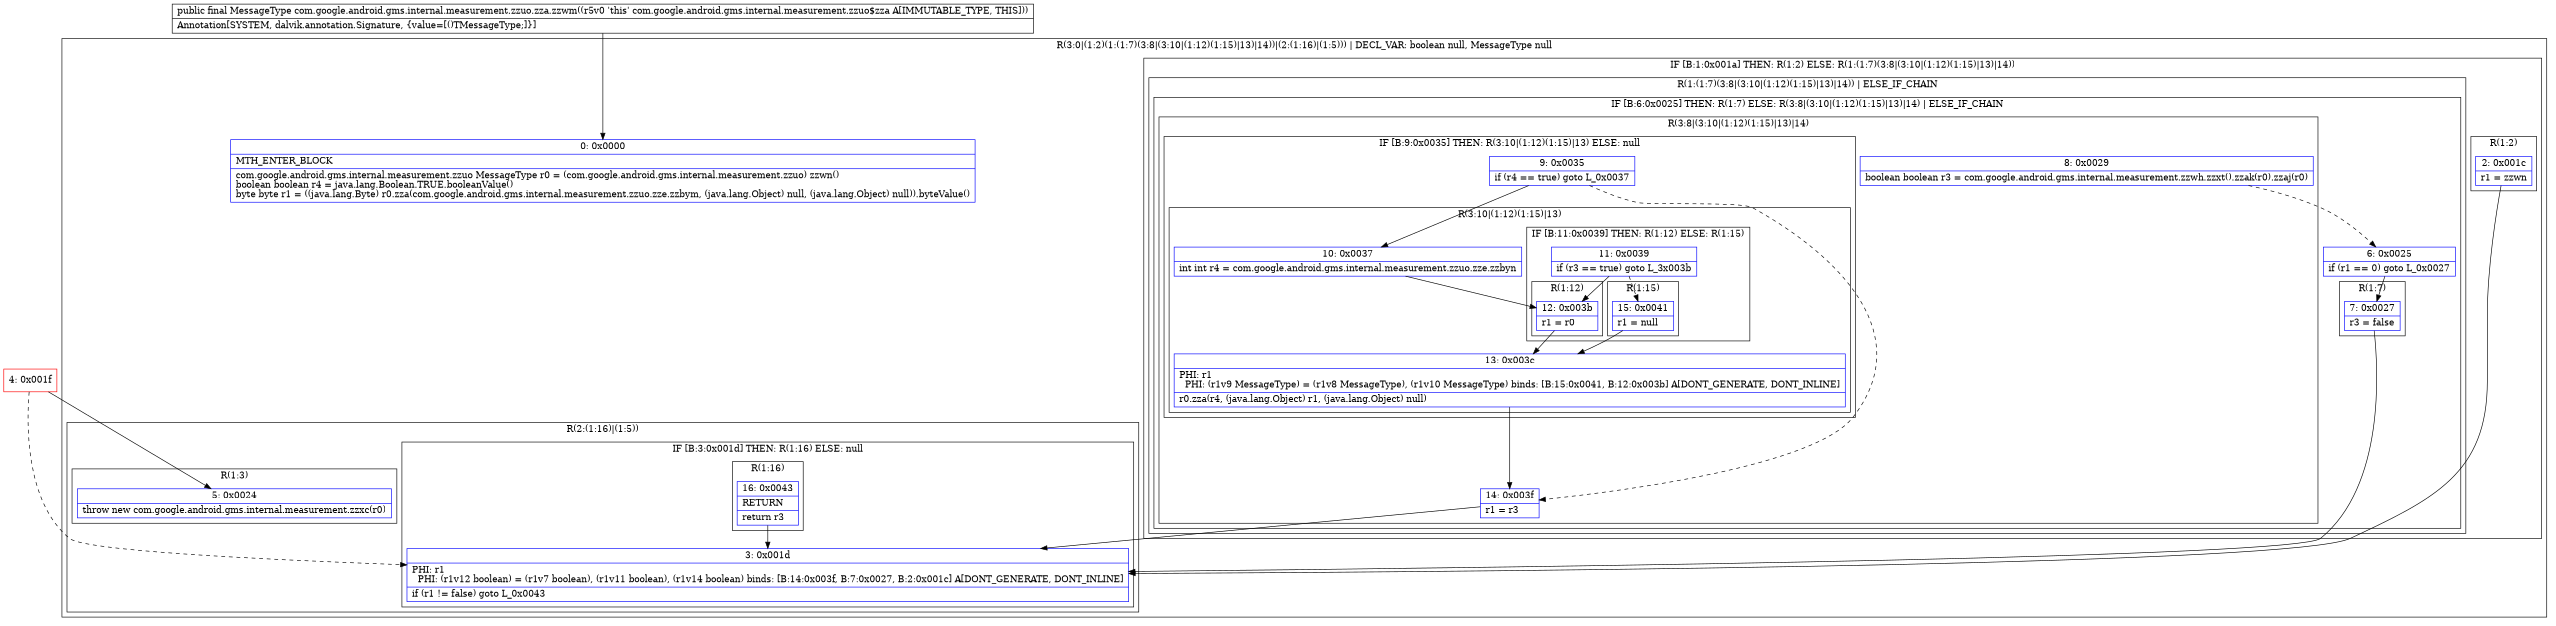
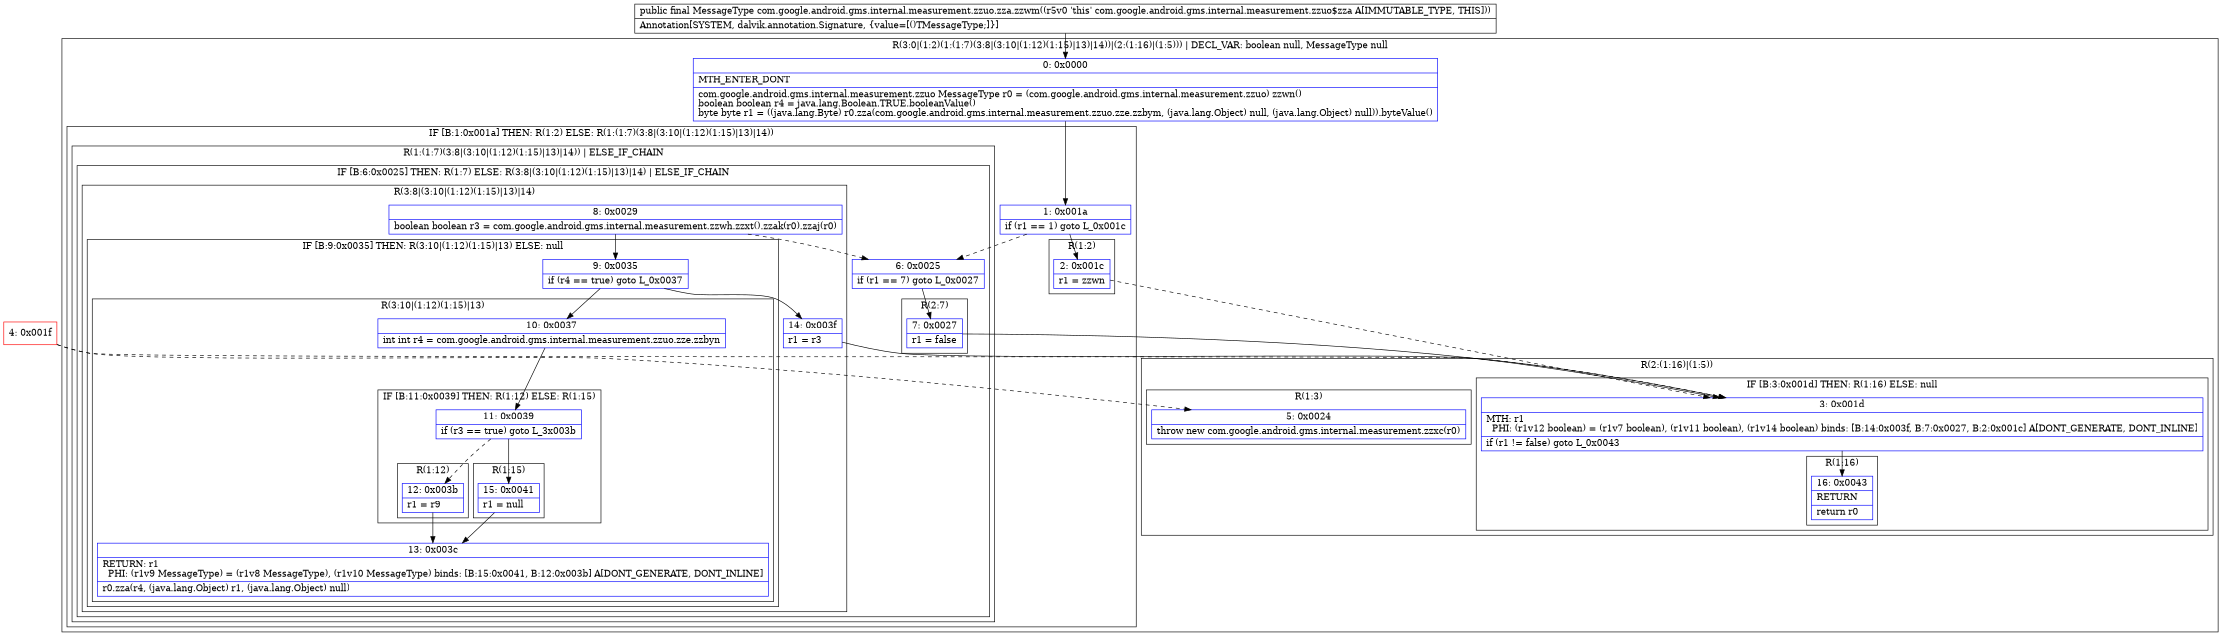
node "0: 0x0000": text "MTH_ENTER_BLOCK" -> "MTH_ENTER_DONT"
node "1: 0x001a": added
edge "8: 0x0029" -> "9: 0x0035": added
node "6: 0x0025": text "if (r1 == 0) goto L_0x0027" -> "if (r1 == 7) goto L_0x0027"
edge "11: 0x0039" -> "15: 0x0041": style dashed -> solid
edge "11: 0x0039" -> "12: 0x003b": style solid -> dashed
cluster "R(1:7)": label "R(1:7)" -> "R(2:7)"
edge "10: 0x0037" -> "12: 0x003b": now "10: 0x0037" -> "11: 0x0039"
node "12: 0x003b": text "r1 = r0" -> "r1 = r9"
node "7: 0x0027": text "r3 = false" -> "r1 = false"
edge "9: 0x0035" -> "14: 0x003f": style dashed -> solid
node "13: 0x003c": text "PHI: r1" -> "RETURN: r1"
edge "4: 0x001f" -> "5: 0x0024": style solid -> dashed
edge "13: 0x003c" -> "14: 0x003f": removed
node "16: 0x0043": text "return r3" -> "return r0"
edge "16: 0x0043" -> "3: 0x001d": reversed
edge "2: 0x001c" -> "3: 0x001d": style solid -> dashed
node "3: 0x001d": text "PHI: r1" -> "MTH: r1"
